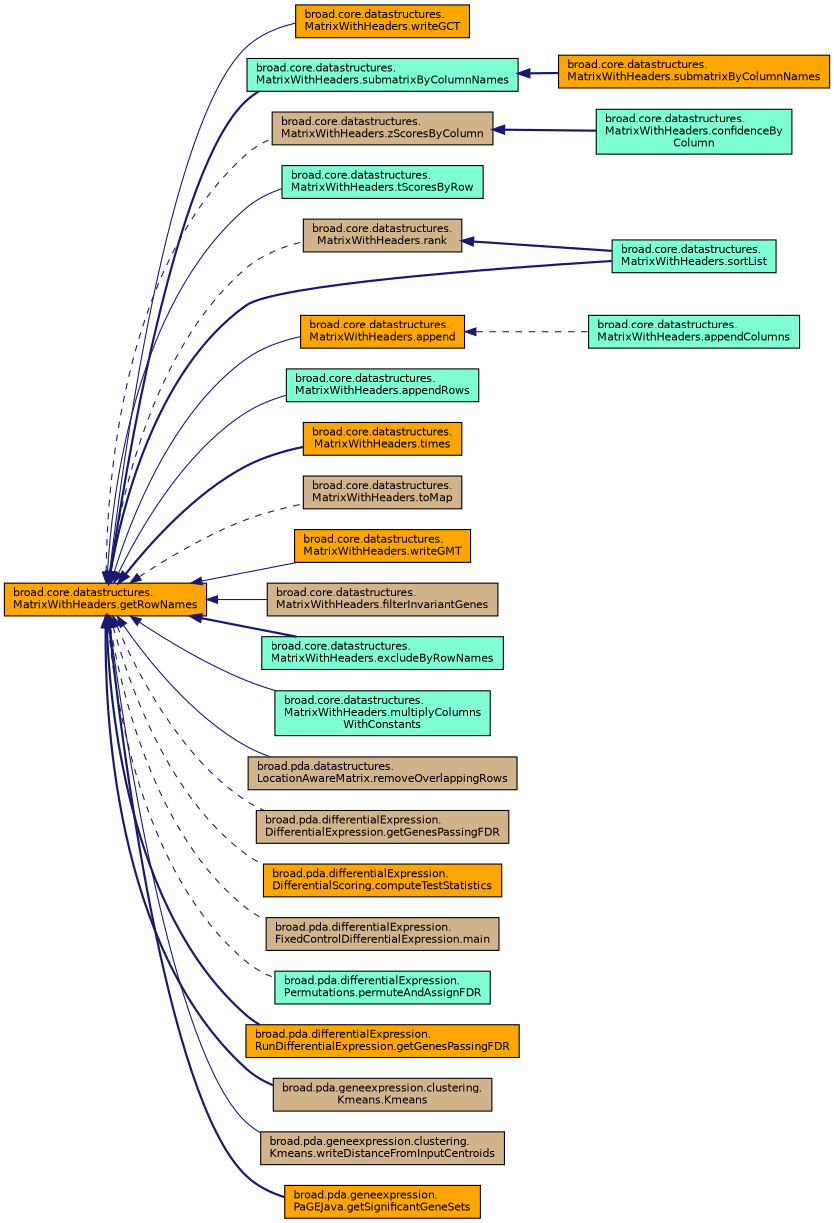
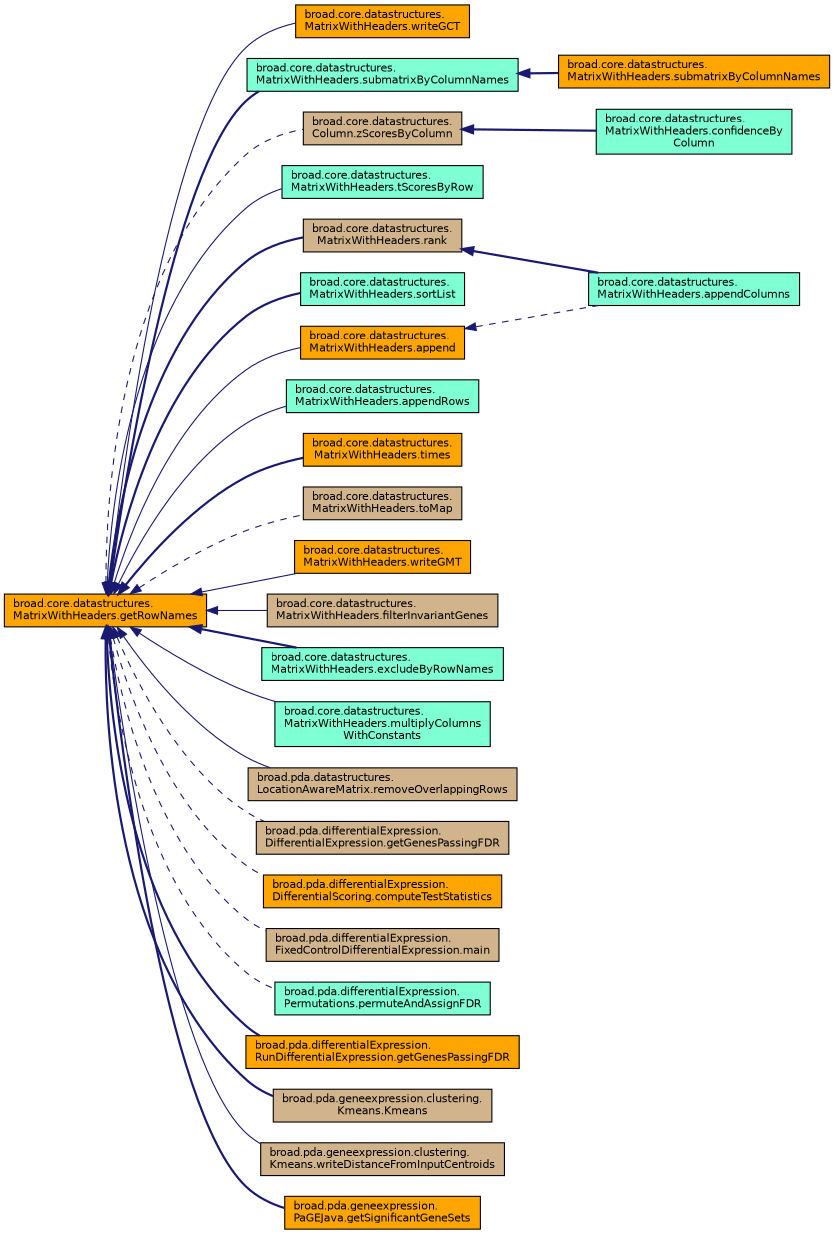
node "broad.core.datastructures. MatrixWithHeaders.zScoresByColumn": label "broad.core.datastructures. MatrixWithHeaders.zScoresByColumn" -> "broad.core.datastructures. Column.zScoresByColumn"
edge "broad.core.datastructures. MatrixWithHeaders.sortList" -> "broad.core.datastructures. MatrixWithHeaders.rank": now "broad.core.datastructures. MatrixWithHeaders.appendColumns" -> "broad.core.datastructures. MatrixWithHeaders.rank"
edge "broad.core.datastructures. MatrixWithHeaders.rank" -> "broad.core.datastructures. MatrixWithHeaders.getRowNames": style dashed -> bold
